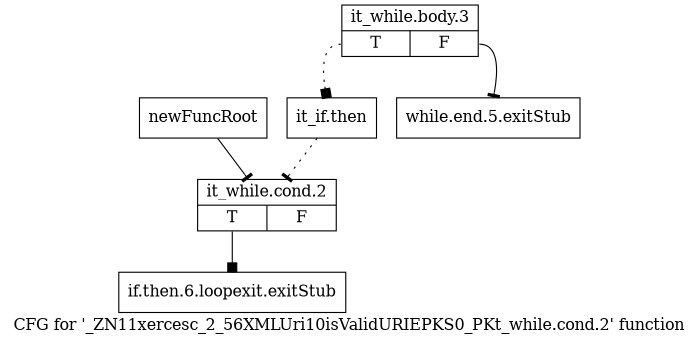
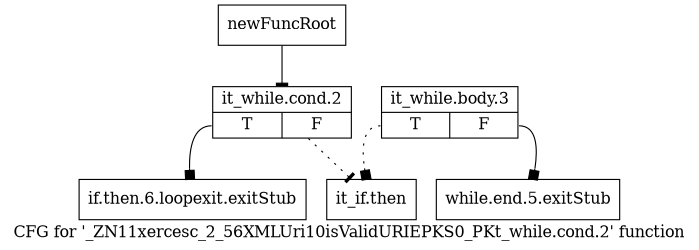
edge "it_while.body.3" -> "while.end.5.exitStub": arrowhead tee -> box
edge "it_if.then" -> "it_while.cond.2": reversed
